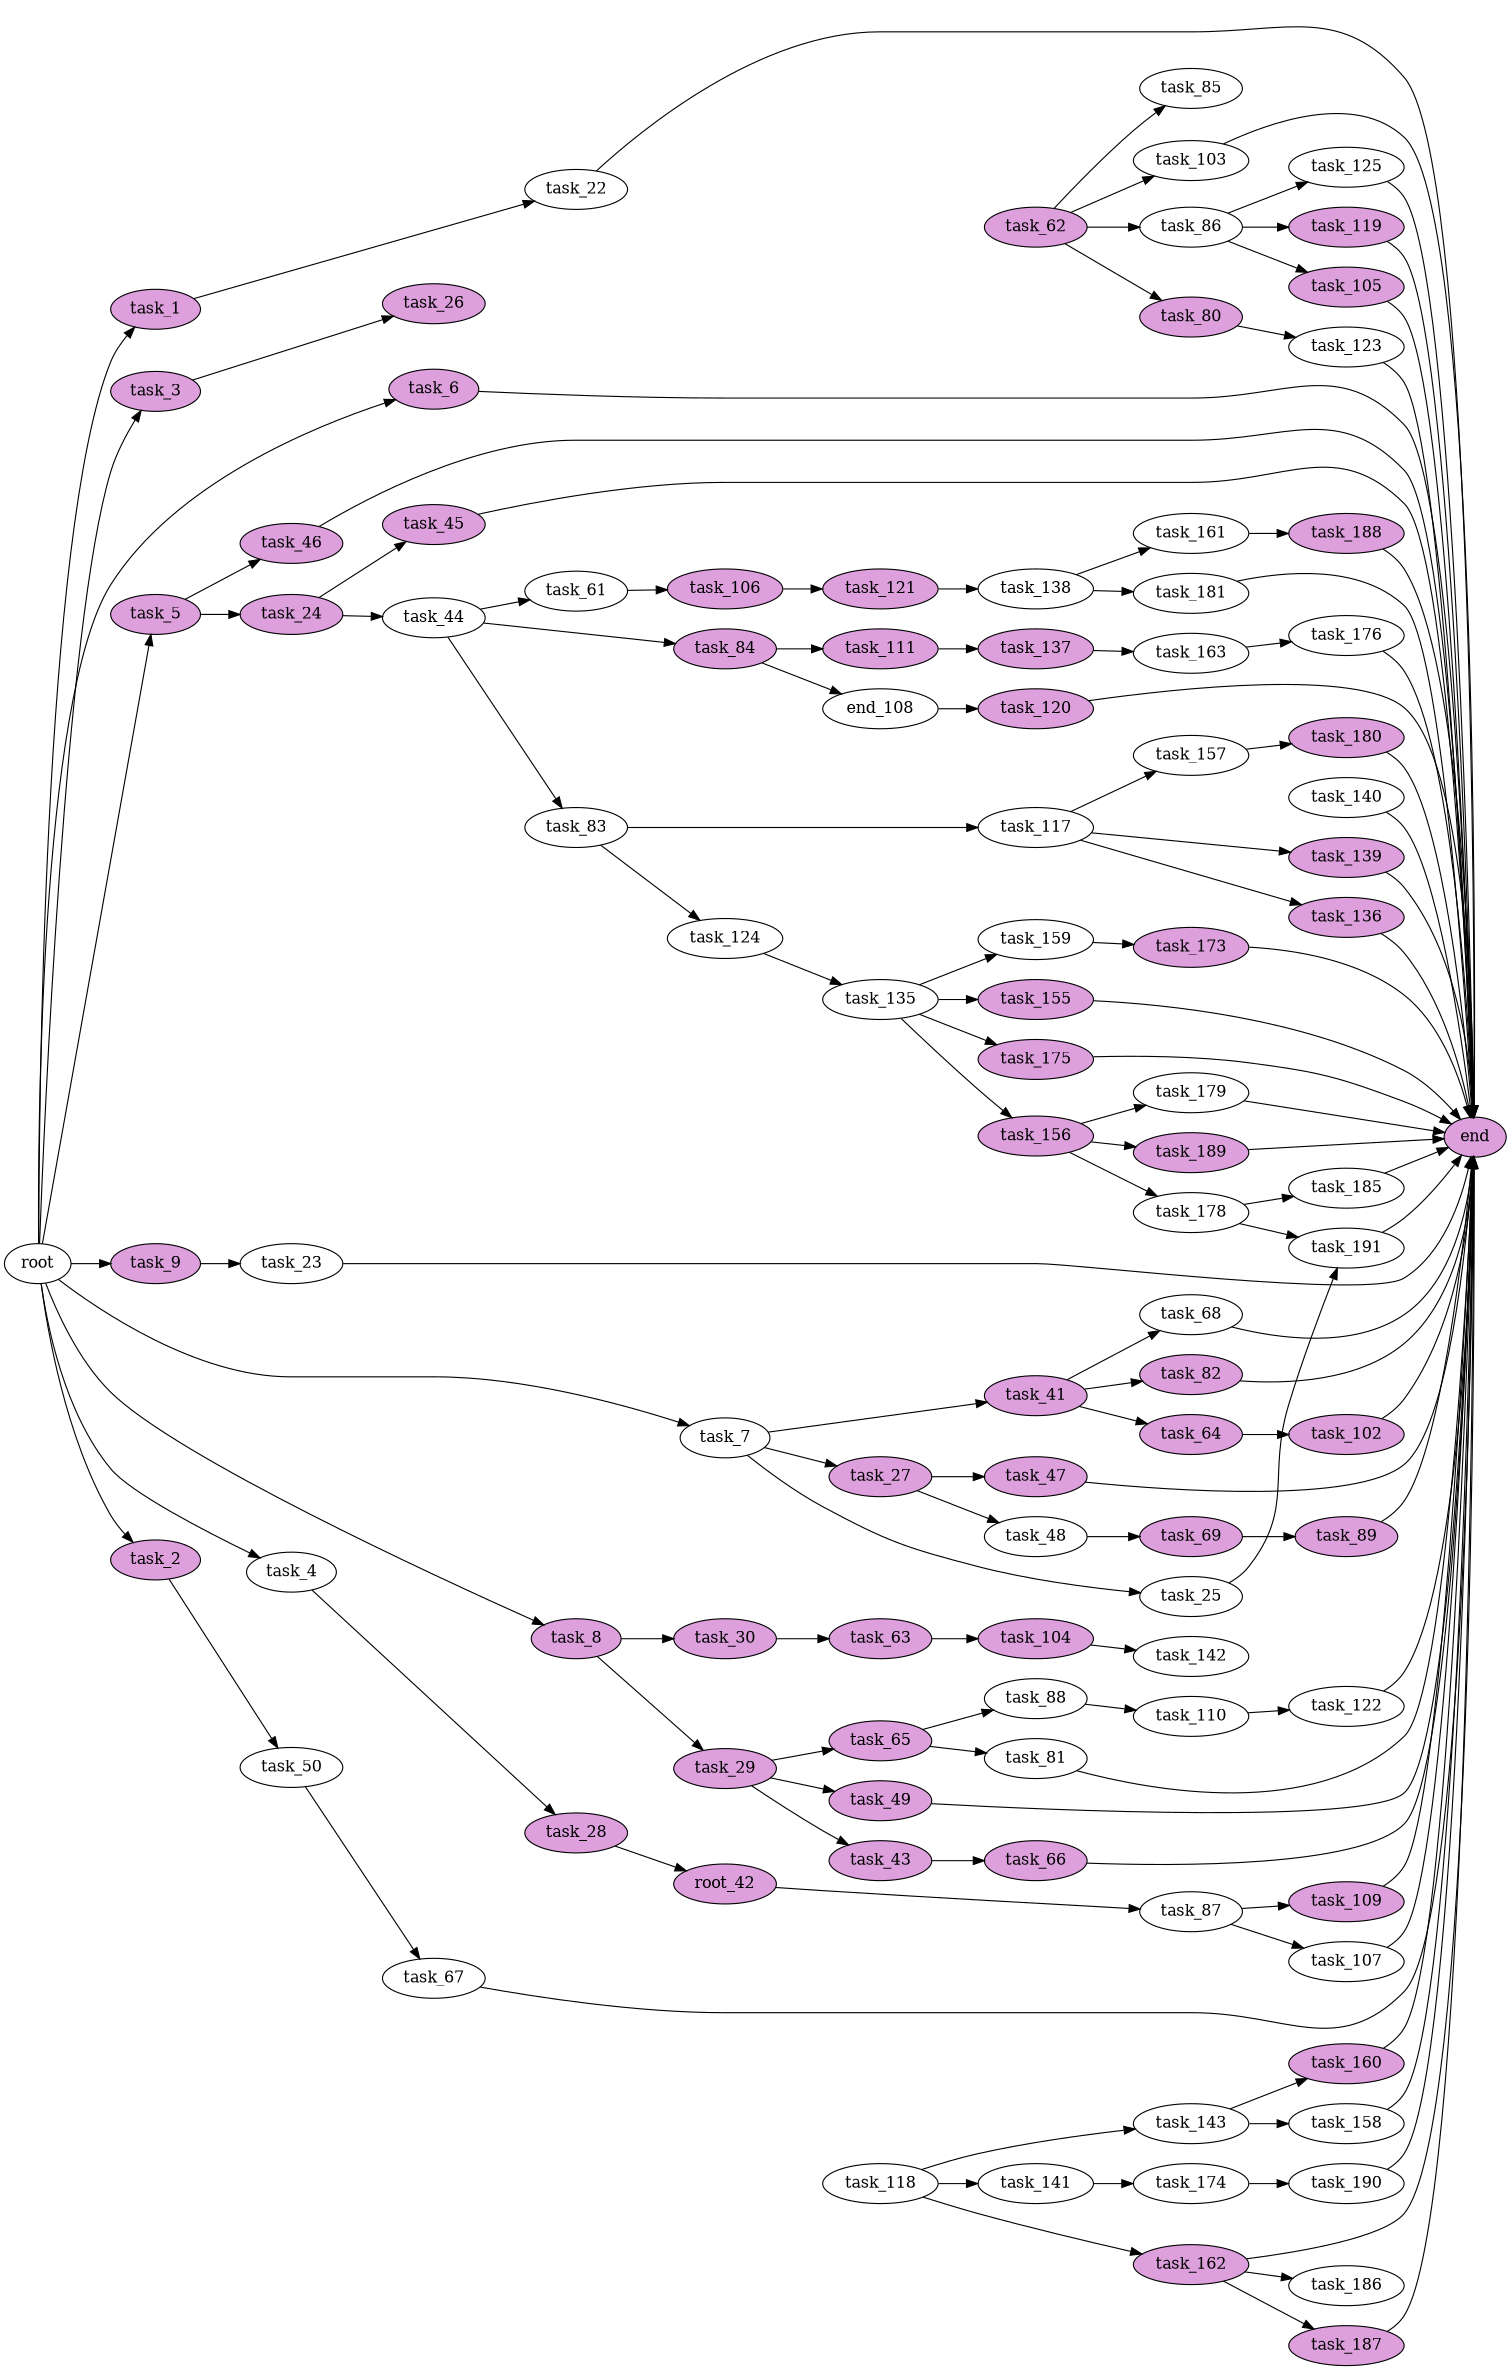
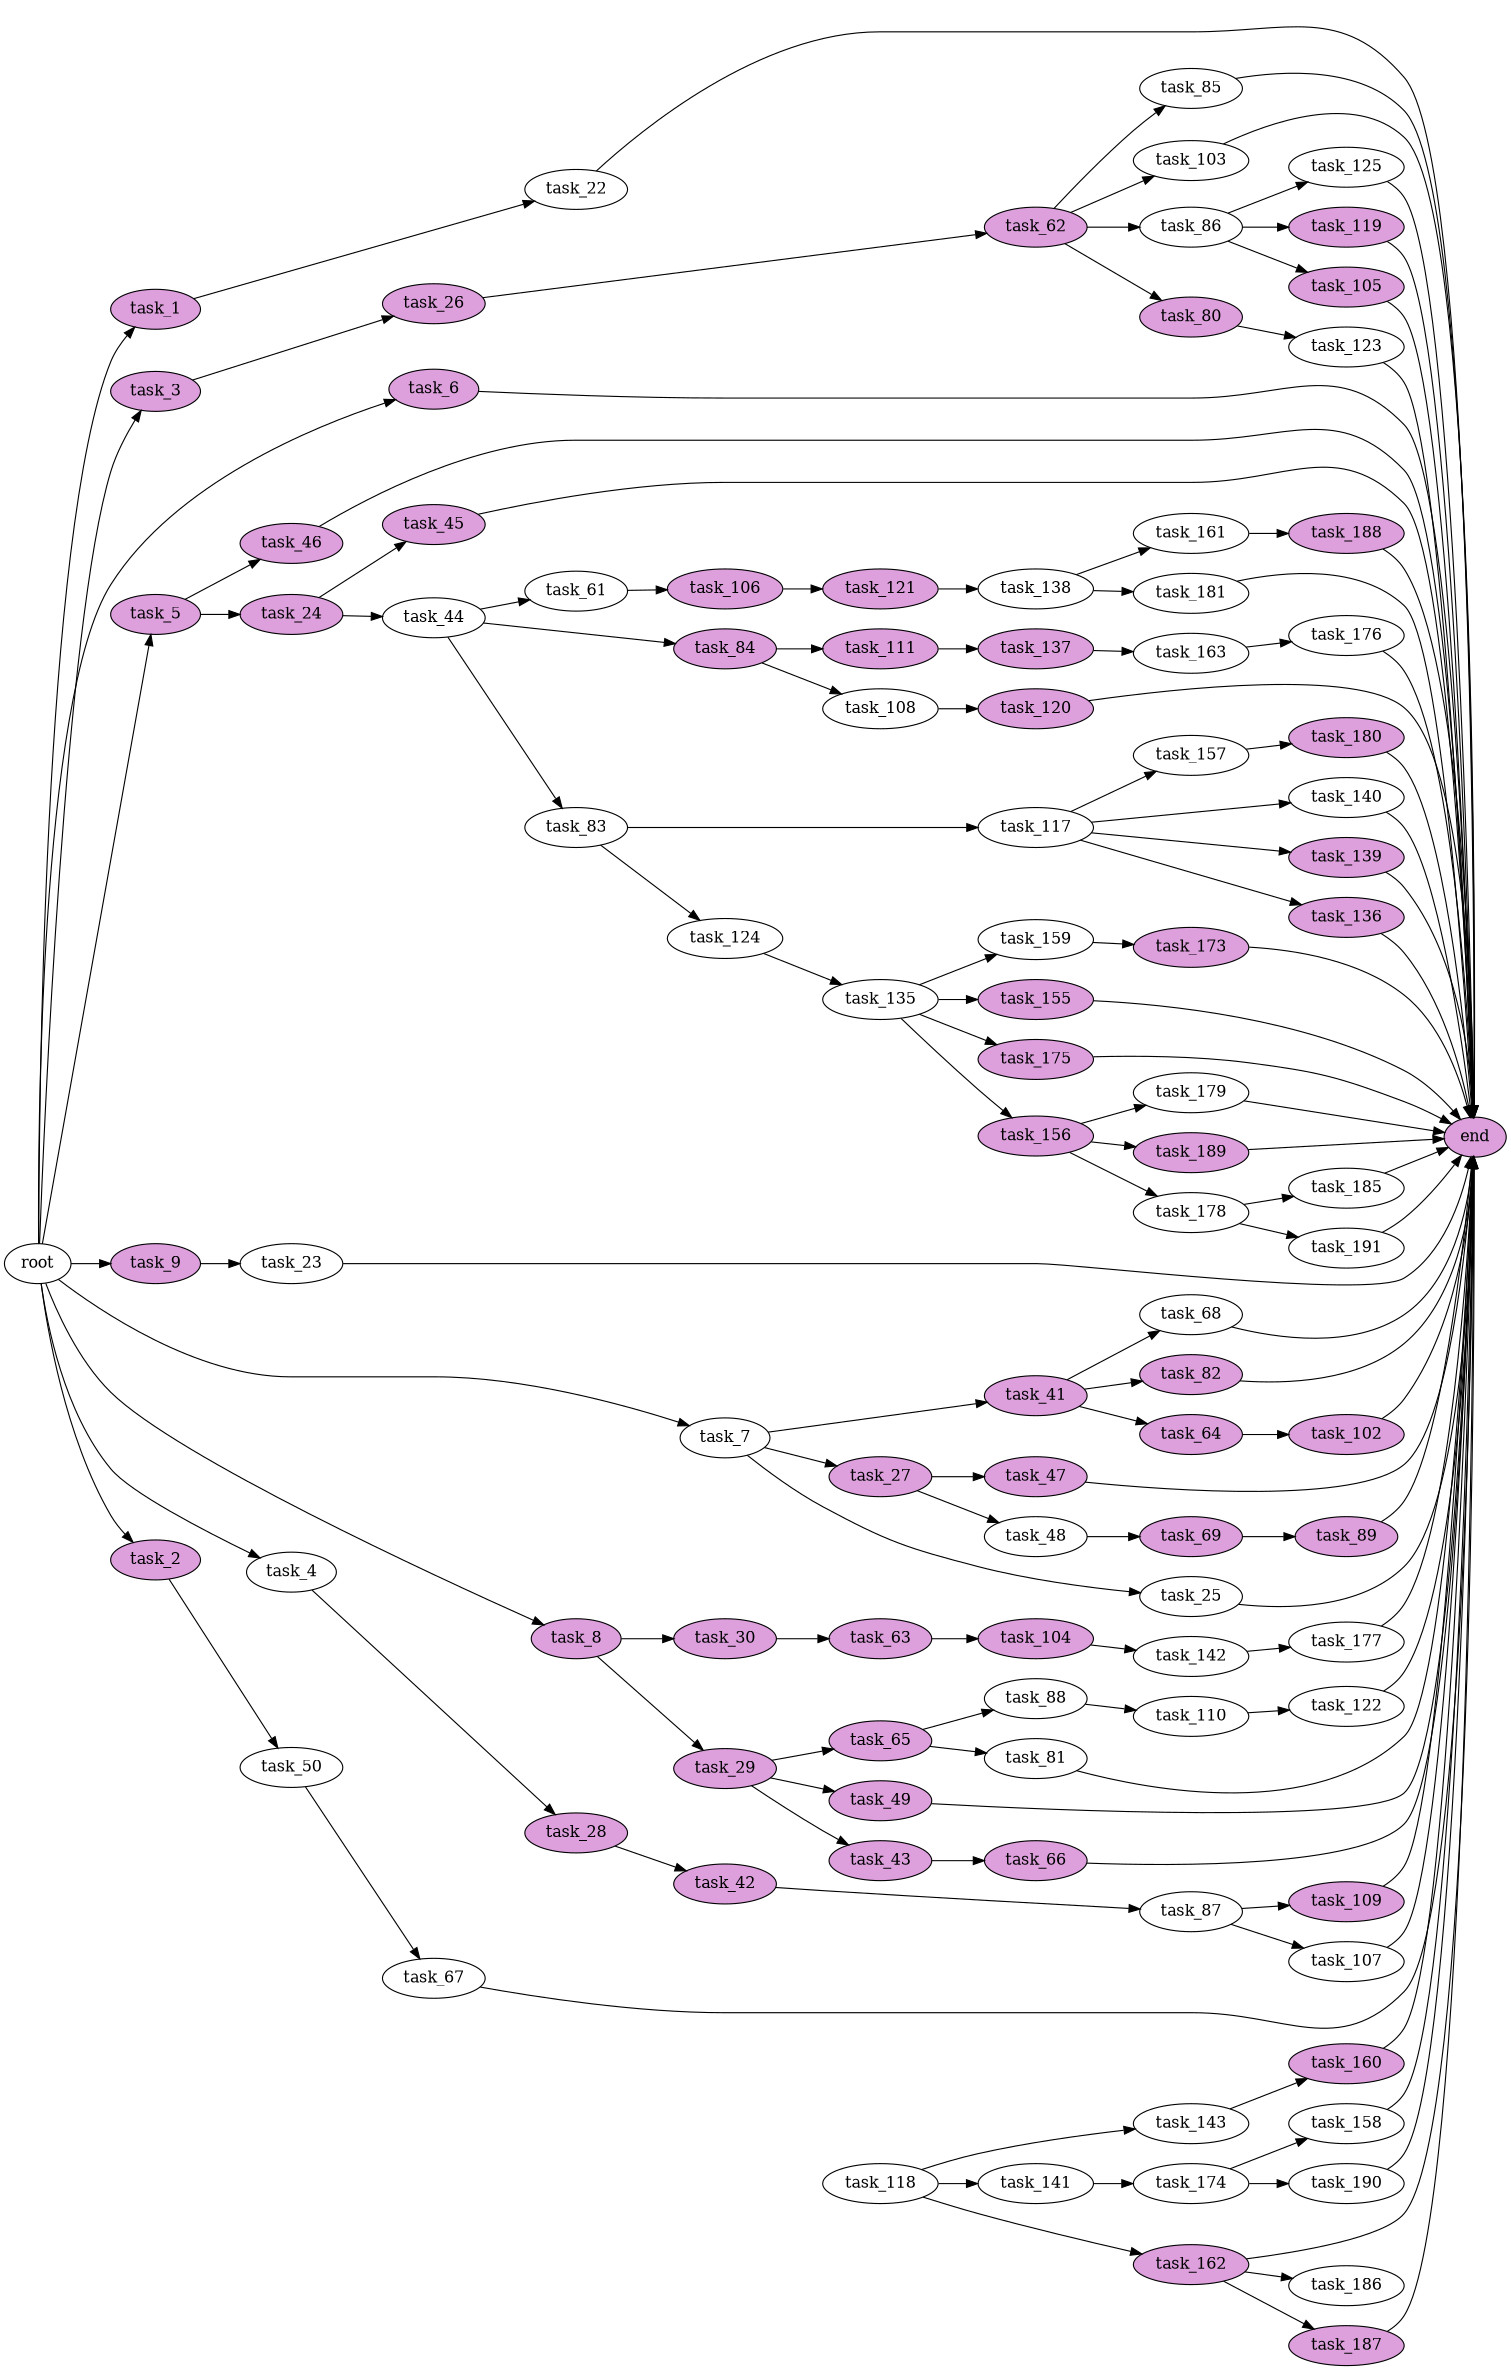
edge "task_26" -> "task_62": added
edge "task_85" -> "end": added
node "end_108": label "end_108" -> "task_108"
edge "task_117" -> "task_140": added
edge "task_25" -> "task_191": now "task_25" -> "end"
node "task_177": added
node "root_42": label "root_42" -> "task_42"
edge "task_143" -> "task_158": now "task_174" -> "task_158"
